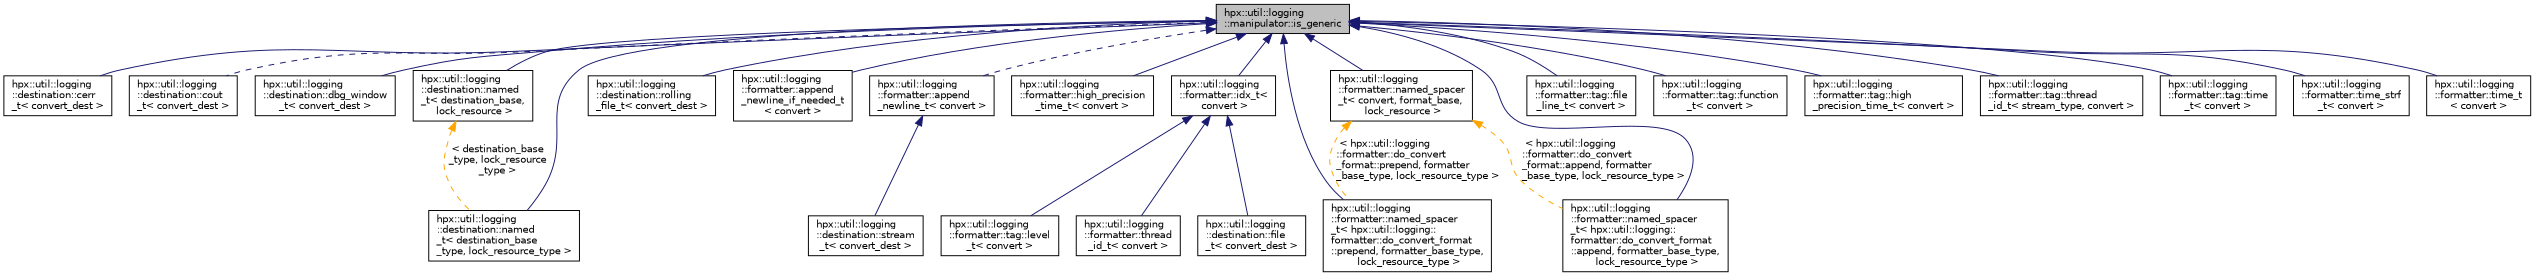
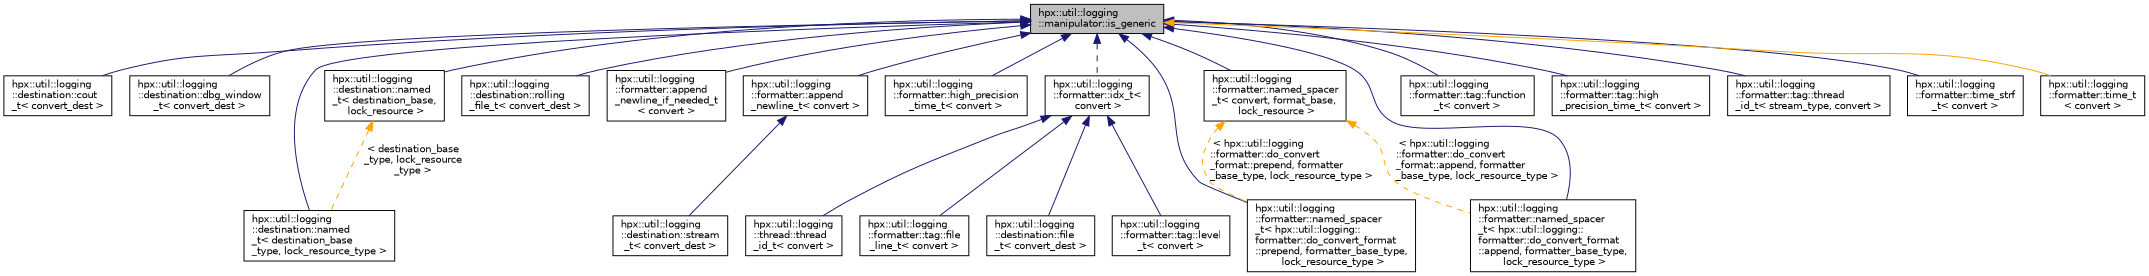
edge "hpx::util::logging ::destination::cout _t< convert_dest >" -> "hpx::util::logging ::manipulator::is_generic": style dashed -> solid
edge "hpx::util::logging ::formatter::time_t < convert >" -> "hpx::util::logging ::manipulator::is_generic": color midnightblue -> orange
edge "hpx::util::logging ::formatter::append _newline_t< convert >" -> "hpx::util::logging ::manipulator::is_generic": style dashed -> solid
edge "hpx::util::logging ::formatter::tag::file _line_t< convert >" -> "hpx::util::logging ::manipulator::is_generic": now "hpx::util::logging ::formatter::tag::file _line_t< convert >" -> "hpx::util::logging ::formatter::idx_t< convert >"
edge "hpx::util::logging ::formatter::idx_t< convert >" -> "hpx::util::logging ::manipulator::is_generic": style solid -> dashed
node "hpx::util::logging ::destination::cerr _t< convert_dest >": removed
node "hpx::util::logging ::formatter::tag::time _t< convert >": removed
node "hpx::util::logging ::formatter::thread _id_t< convert >": label "hpx::util::logging ::formatter::thread _id_t< convert >" -> "hpx::util::logging ::thread::thread _id_t< convert >"
